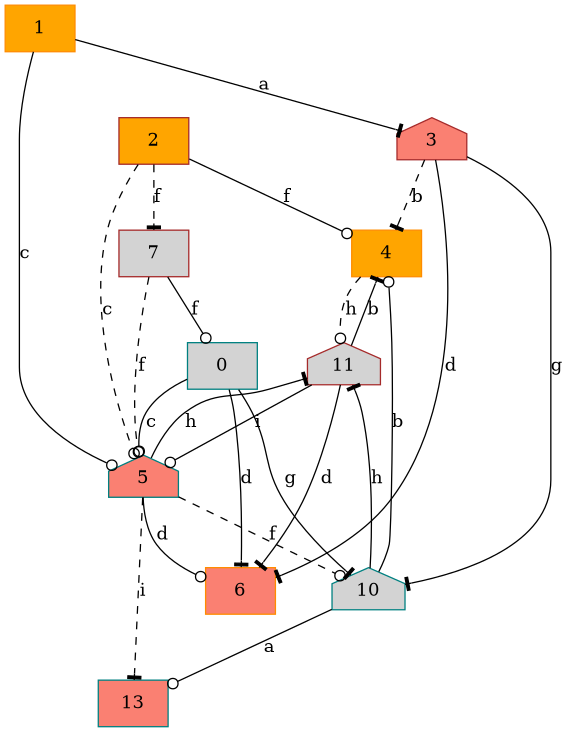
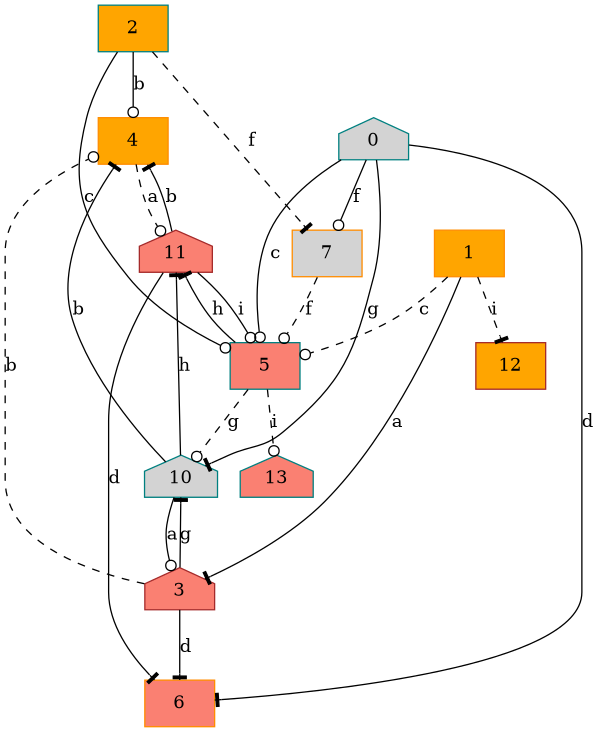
node "2": color brown -> teal
edge "3" -> "4": arrowhead tee -> odot
edge "2" -> "4": label "f" -> "b"
node "7": color brown -> darkorange
edge "1" -> "5": style solid -> dashed
edge "2" -> "5": style dashed -> solid
edge "7" -> "0": reversed
edge "4" -> "11": label "h" -> "a"
node "0": shape box -> house
node "11": fillcolor lightgrey -> salmon
node "12": added
edge "10" -> "4": arrowhead odot -> tee
node "5": shape house -> box
edge "5" -> "10": label "f" -> "g"
edge "5" -> "6": removed, label "d"
edge "5" -> "13": arrowhead tee -> odot
edge "10" -> "13": now "10" -> "3"
node "13": shape box -> house
